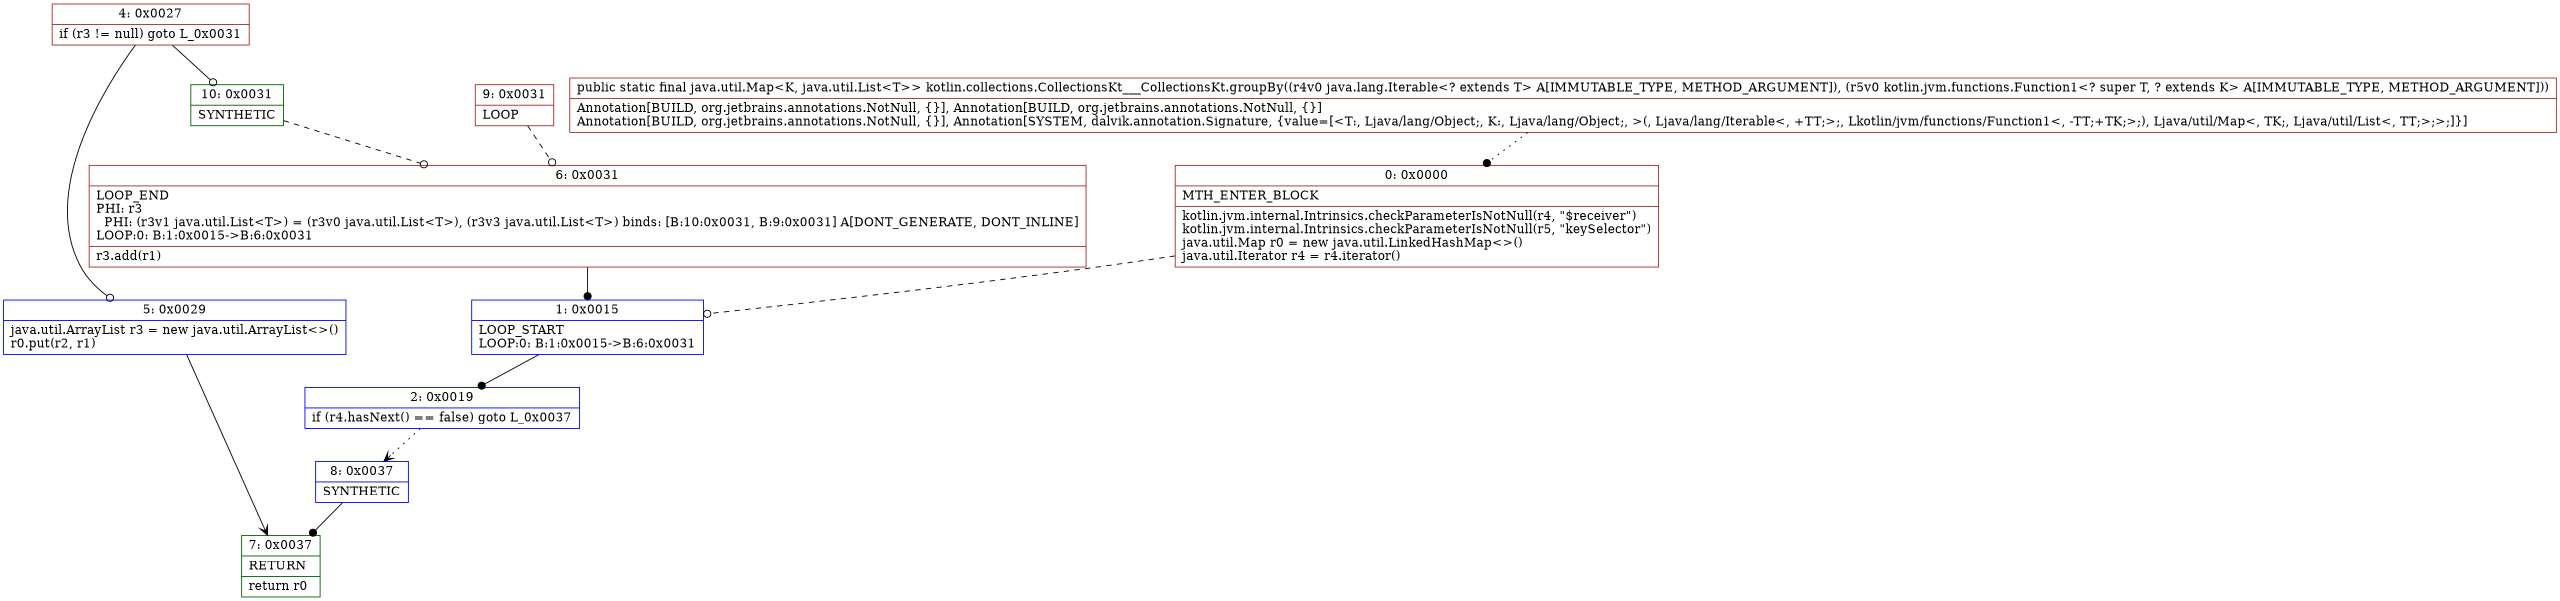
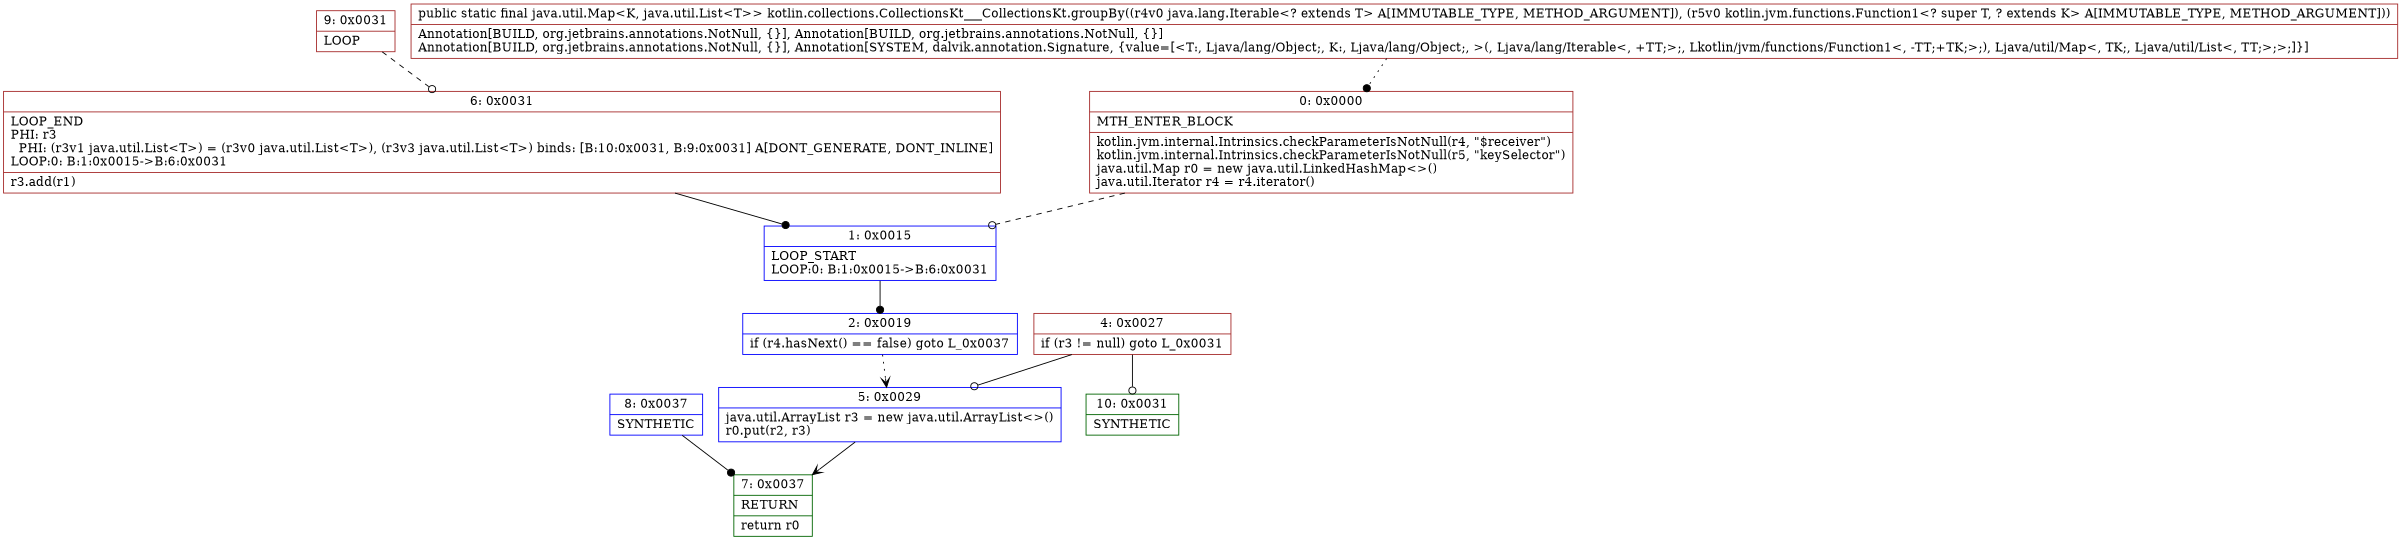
edge "10: 0x0031" -> "6: 0x0031": removed
node "5: 0x0029": text "r0.put(r2, r1)" -> "r0.put(r2, r3)"
edge "2: 0x0019" -> "8: 0x0037": now "2: 0x0019" -> "5: 0x0029"
